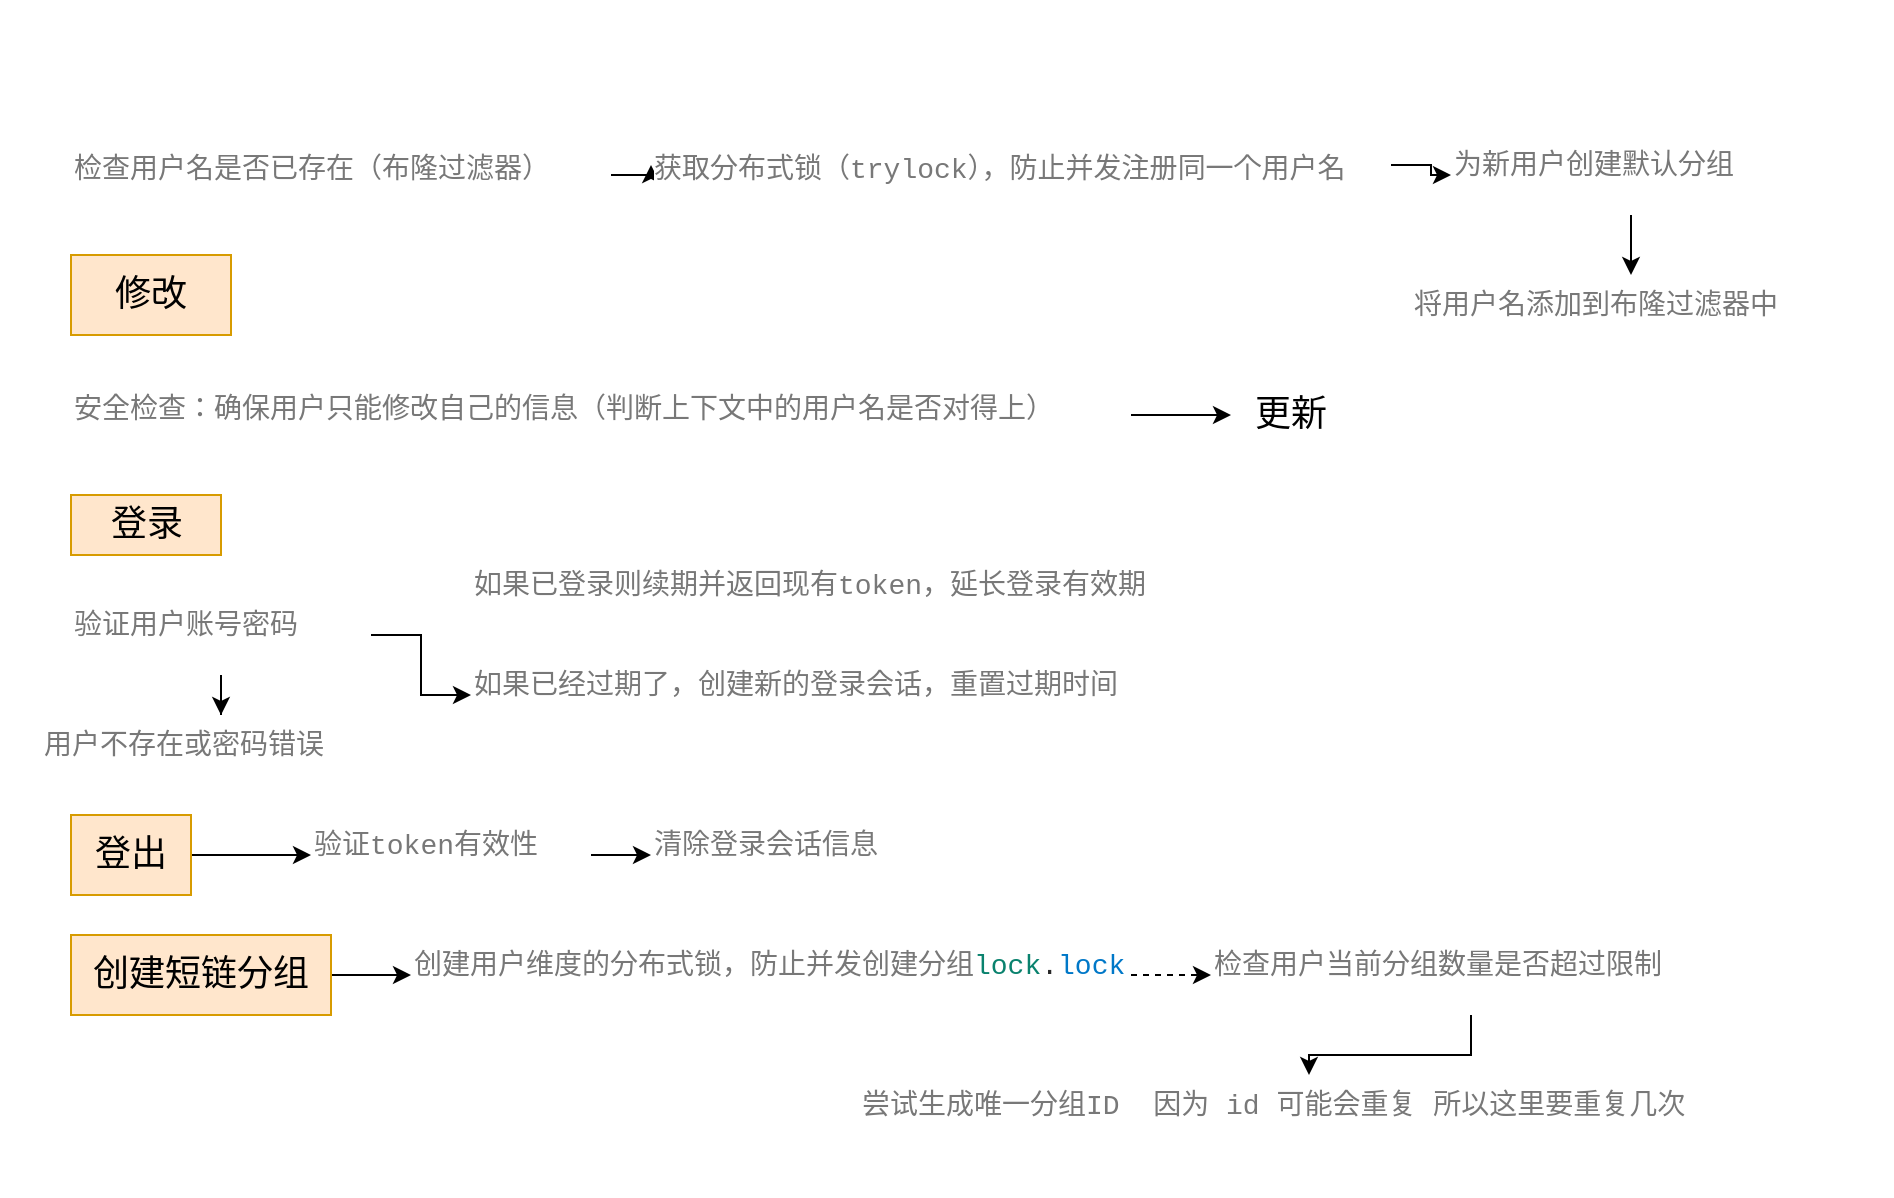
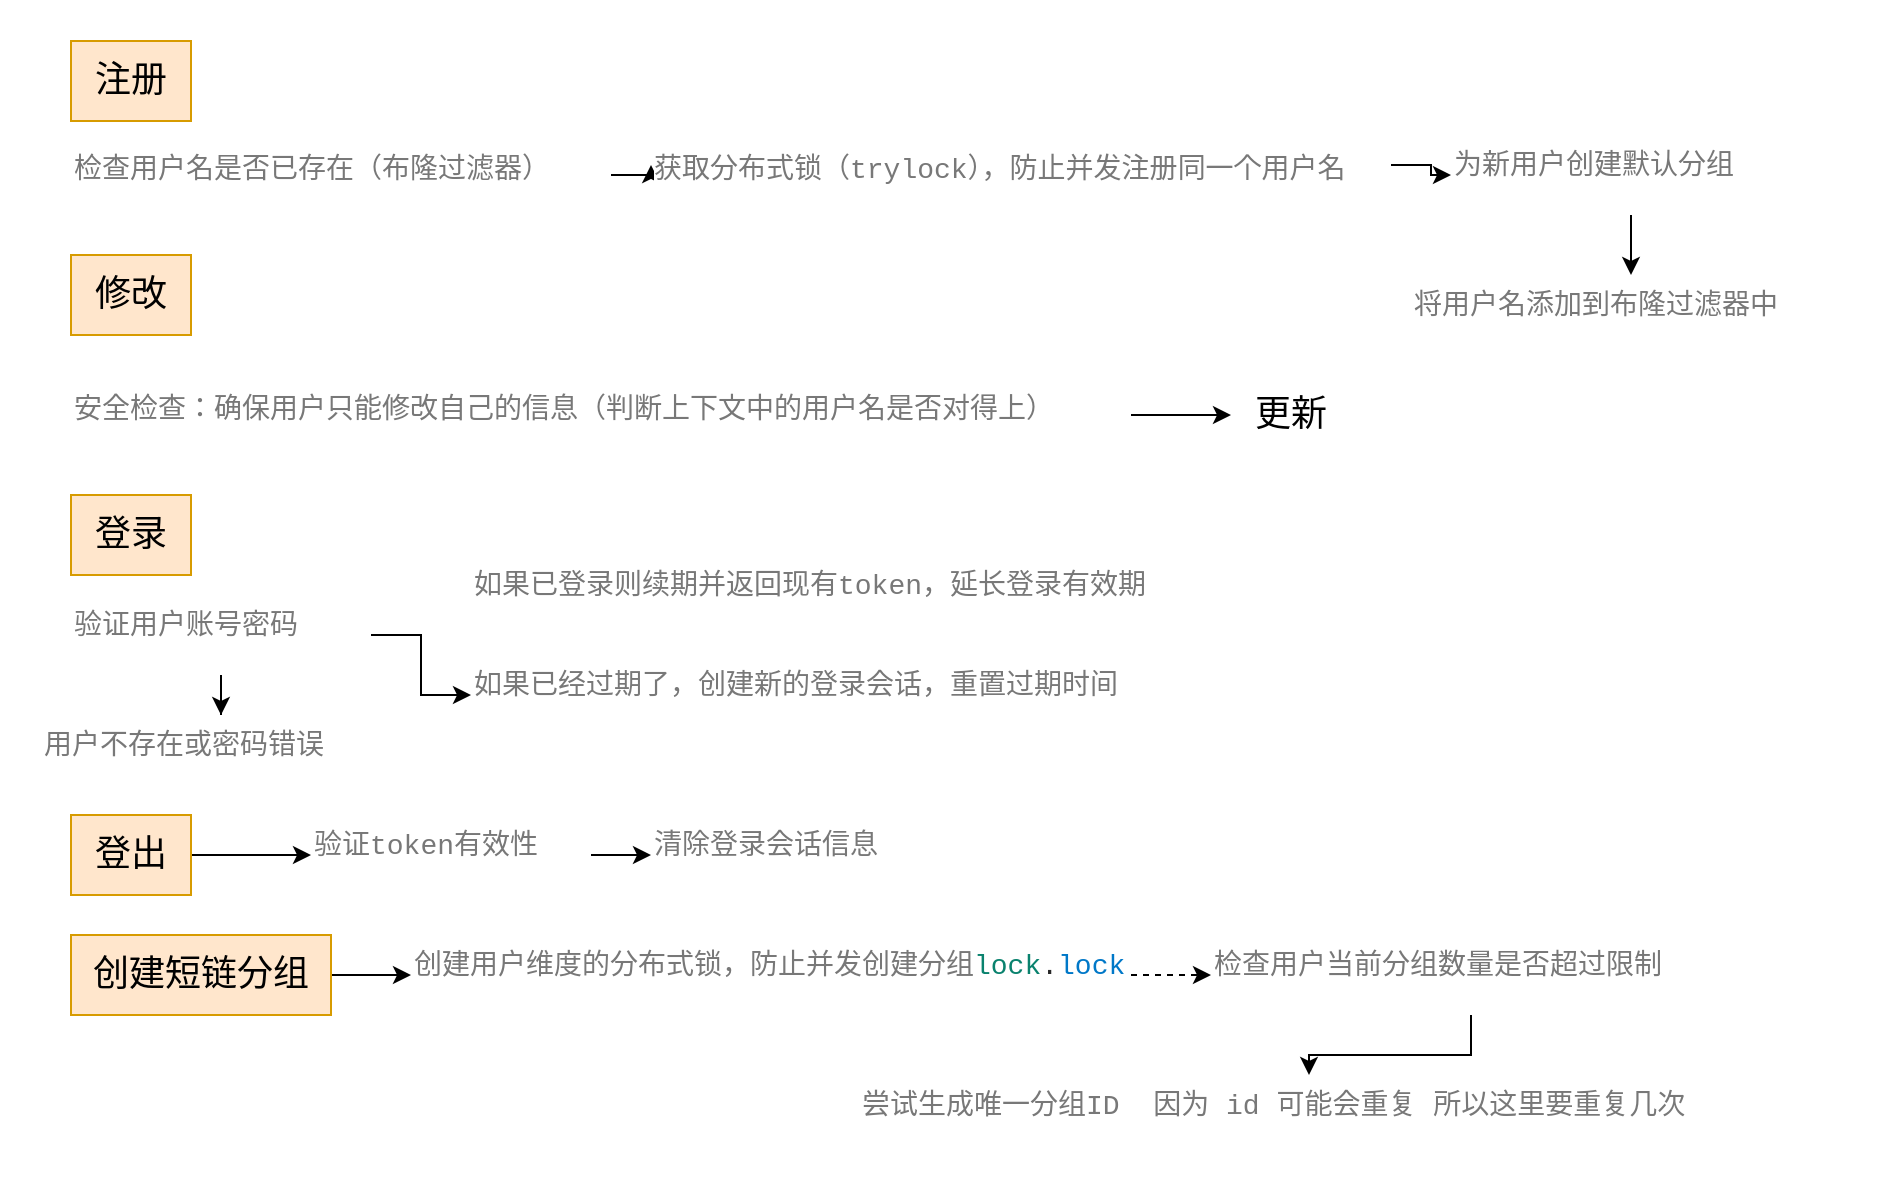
node "注册": added
node "修改": size 160x80 -> 120x80
node "登录": size 150x60 -> 120x80
